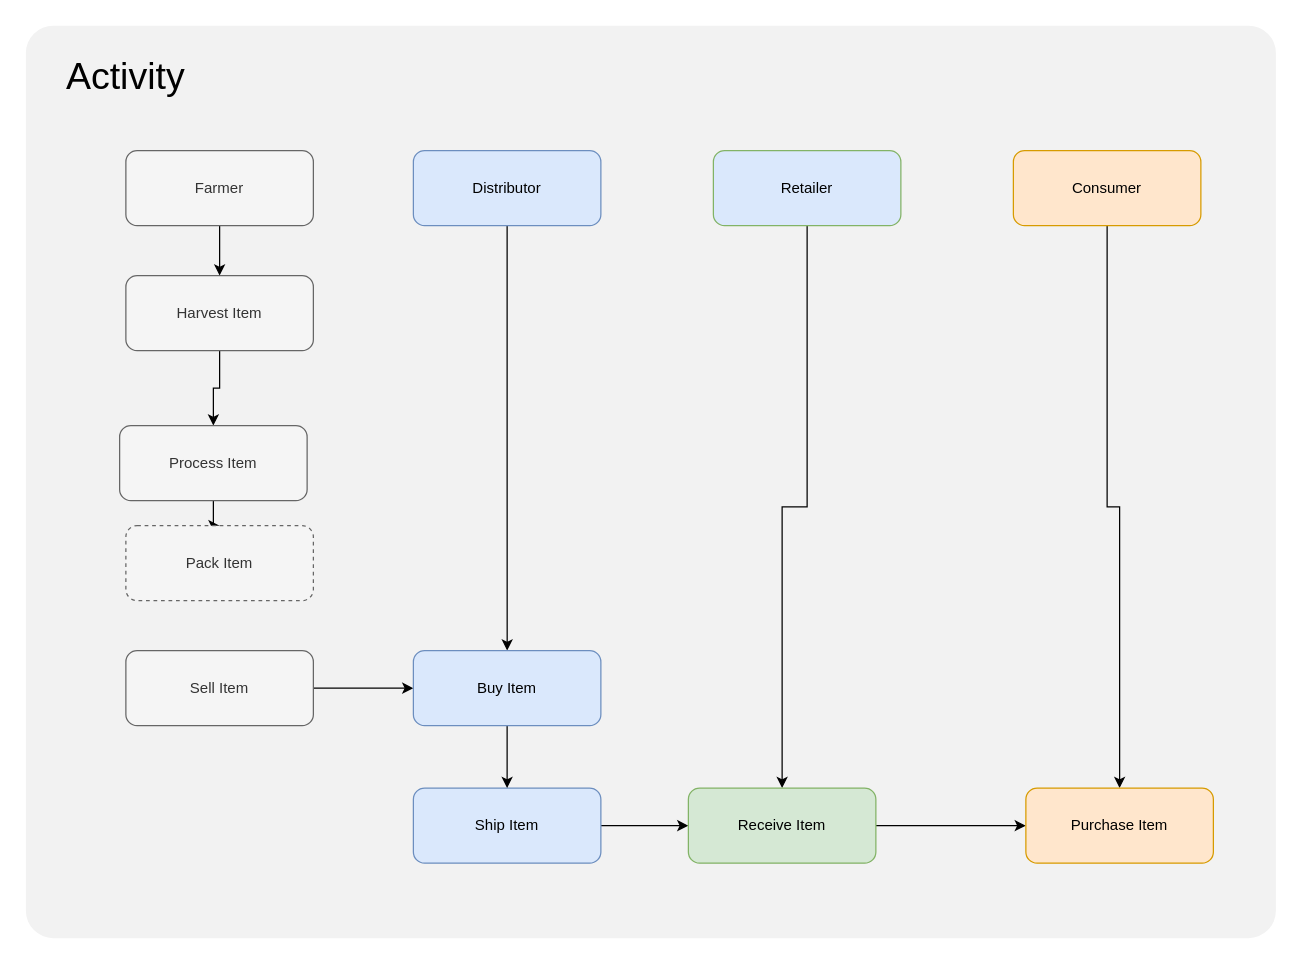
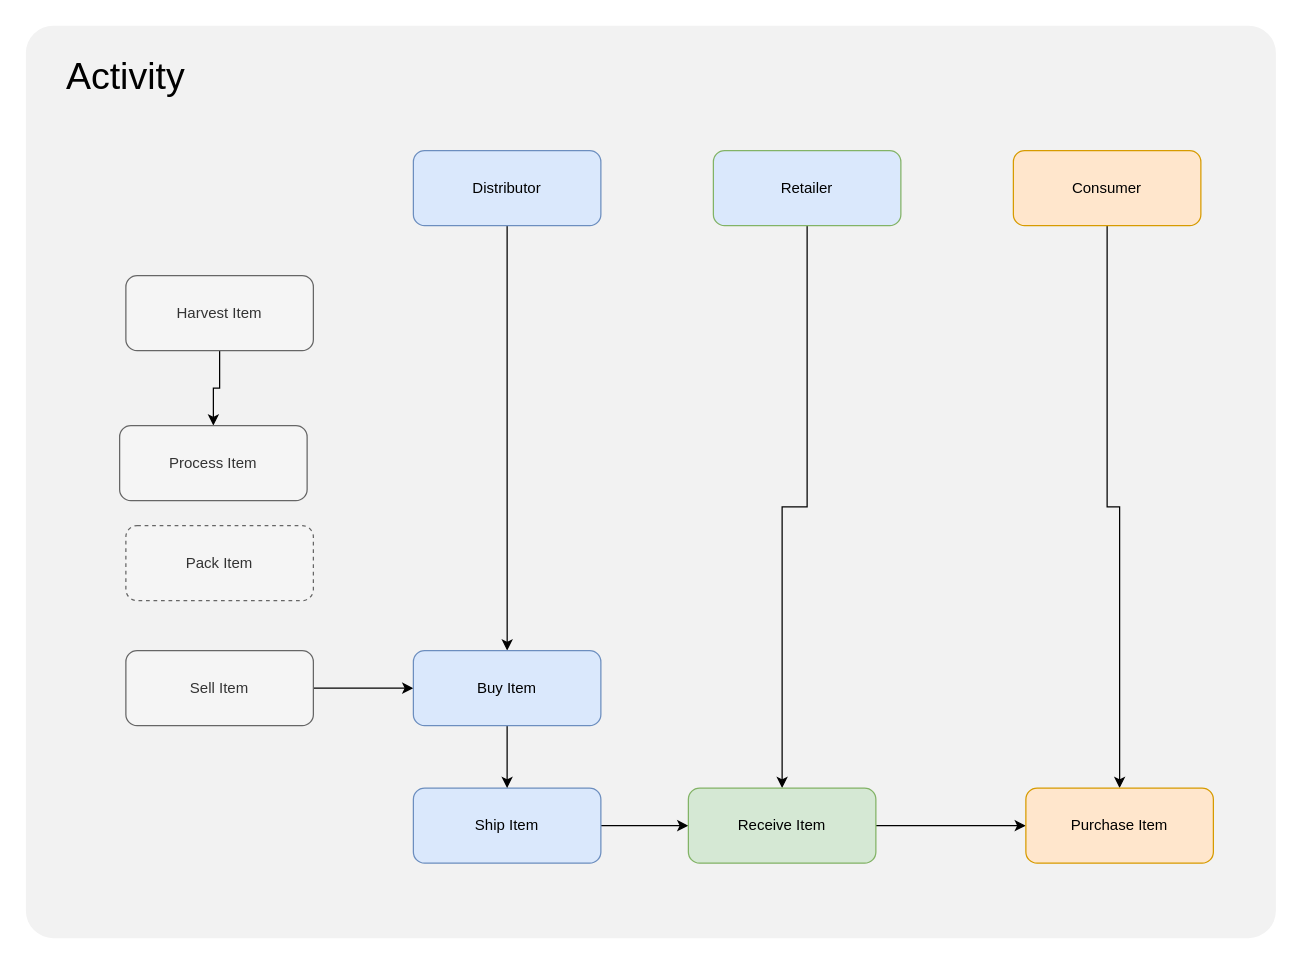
node "Farmer": removed
edge "Farmer" -> "Harvest Item": removed
edge "Process Item" -> "Pack Item": removed
